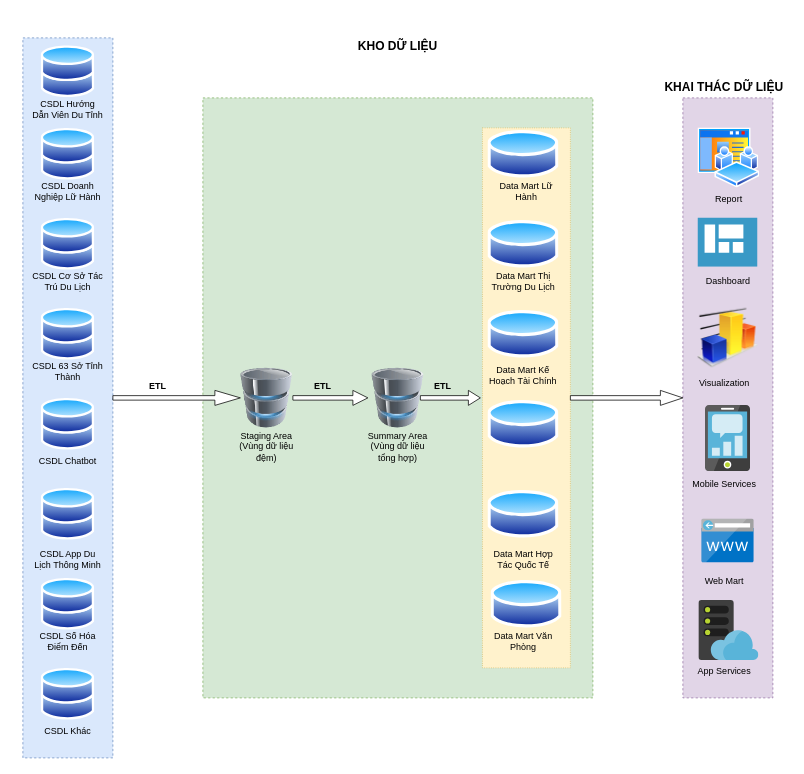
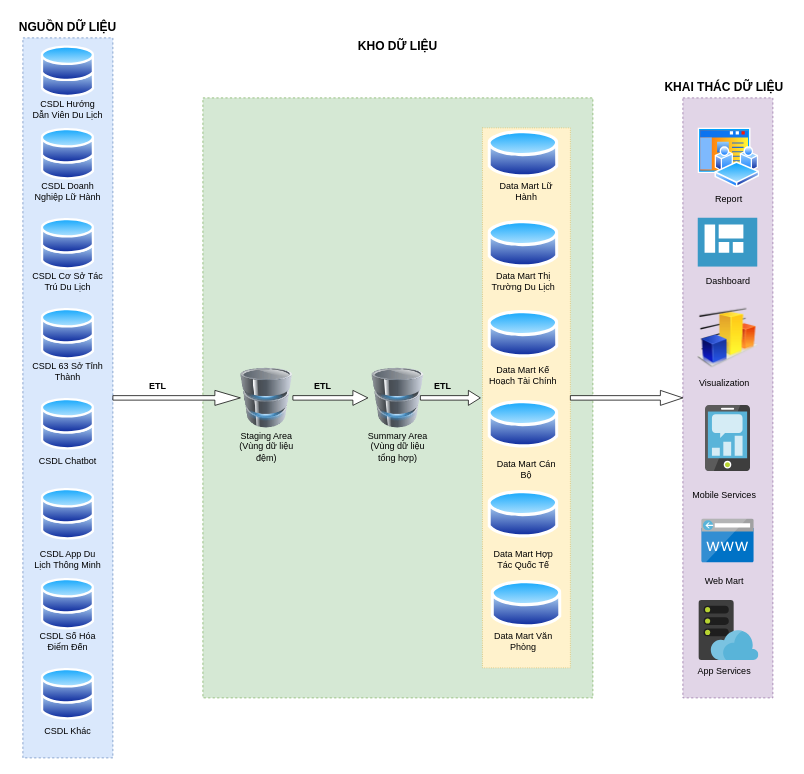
node "NGUỒN DỮ LIỆU": added
node "CSDL Hướng Dẫn Viên Du Tỉnh": label "CSDL Hướng Dẫn Viên Du Tỉnh" -> "CSDL Hướng Dẫn Viên Du Lịch"
node "Data Mart Cán Bộ": added
node "Mobile Services": moved (724, 484) -> (724, 495)
